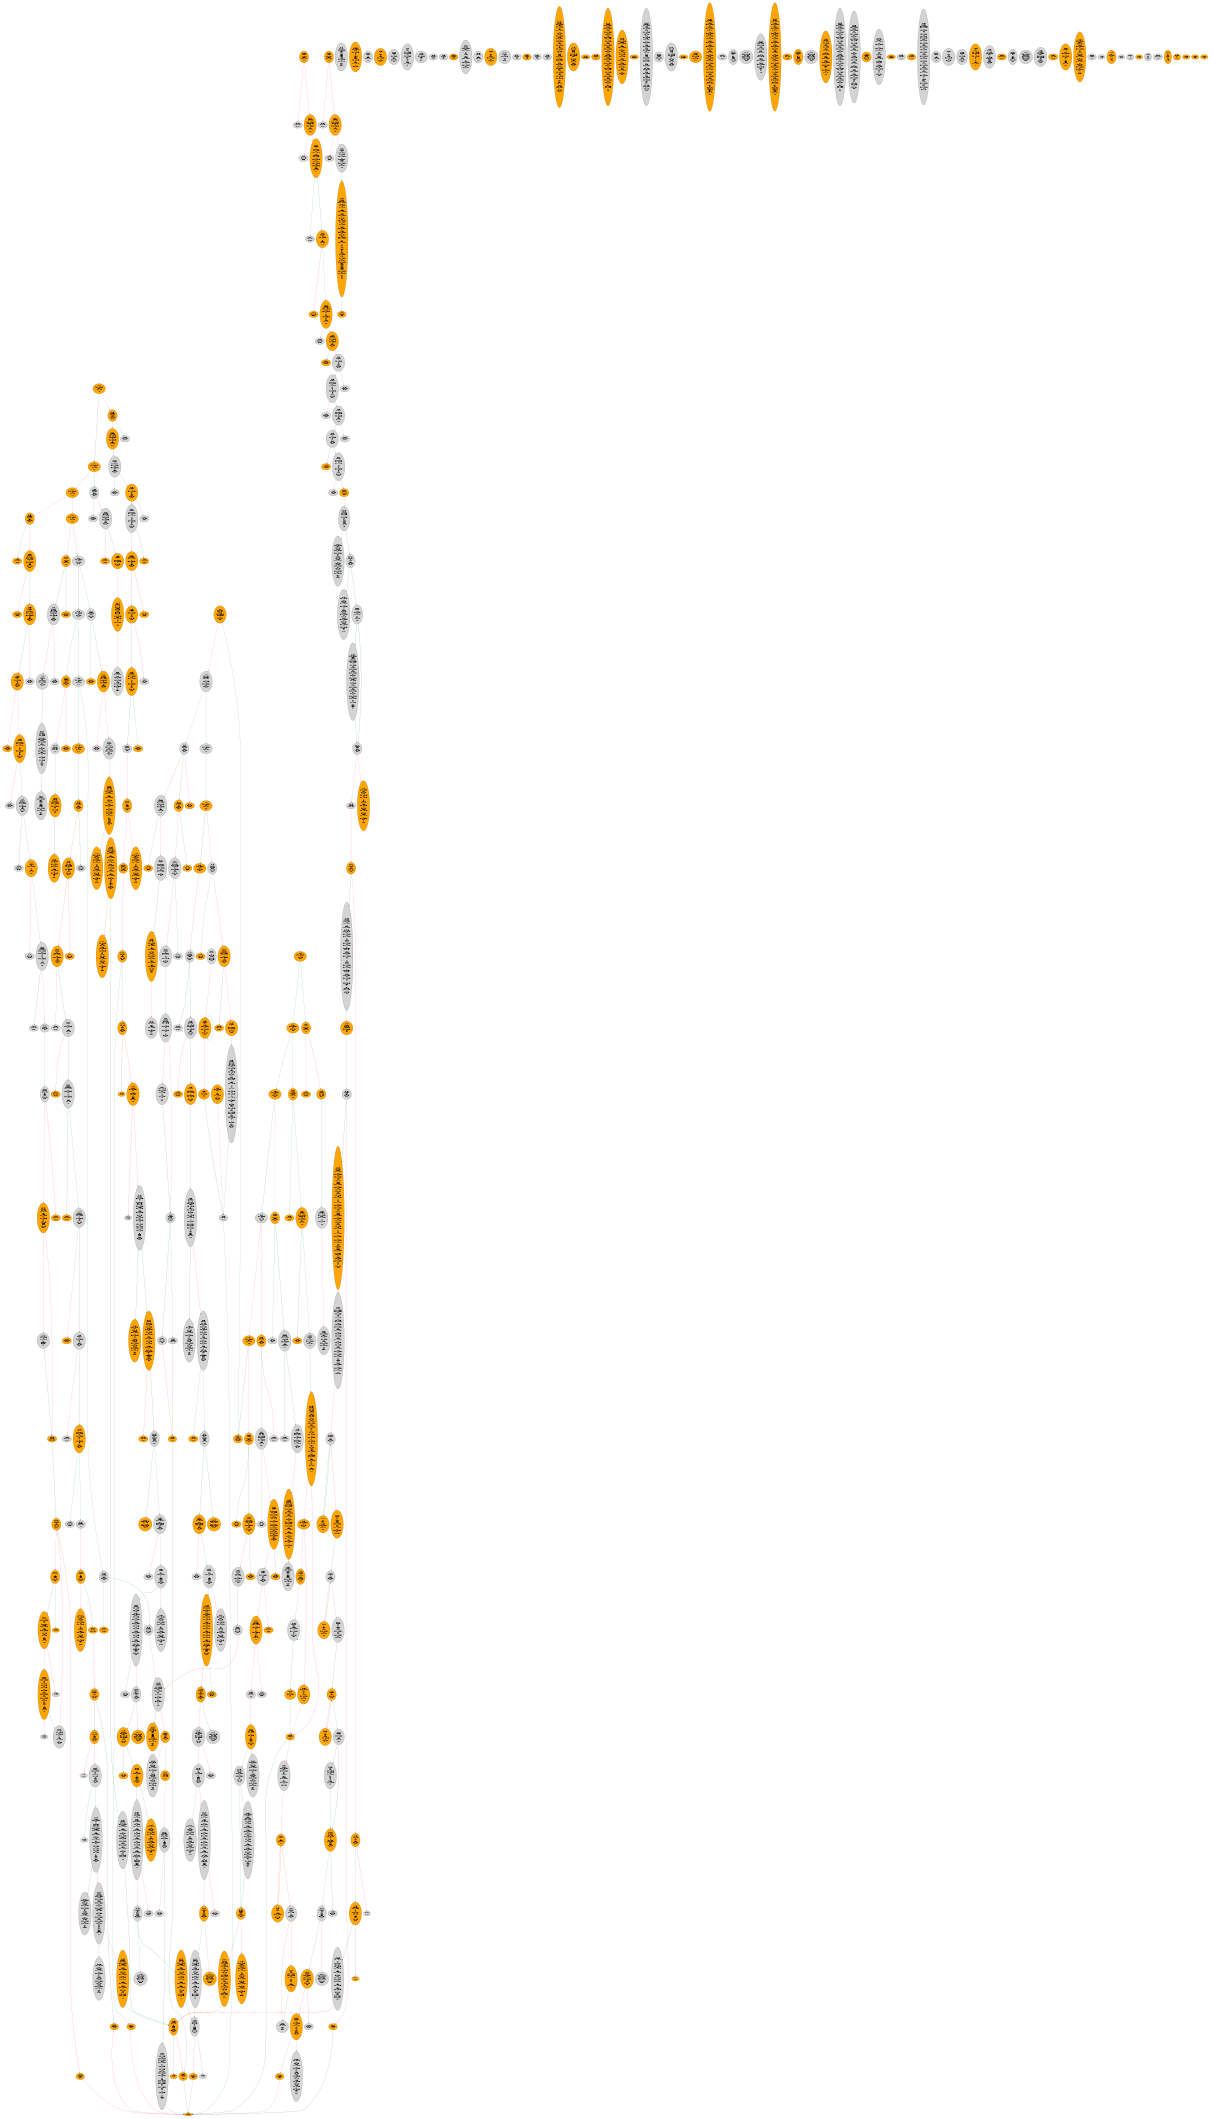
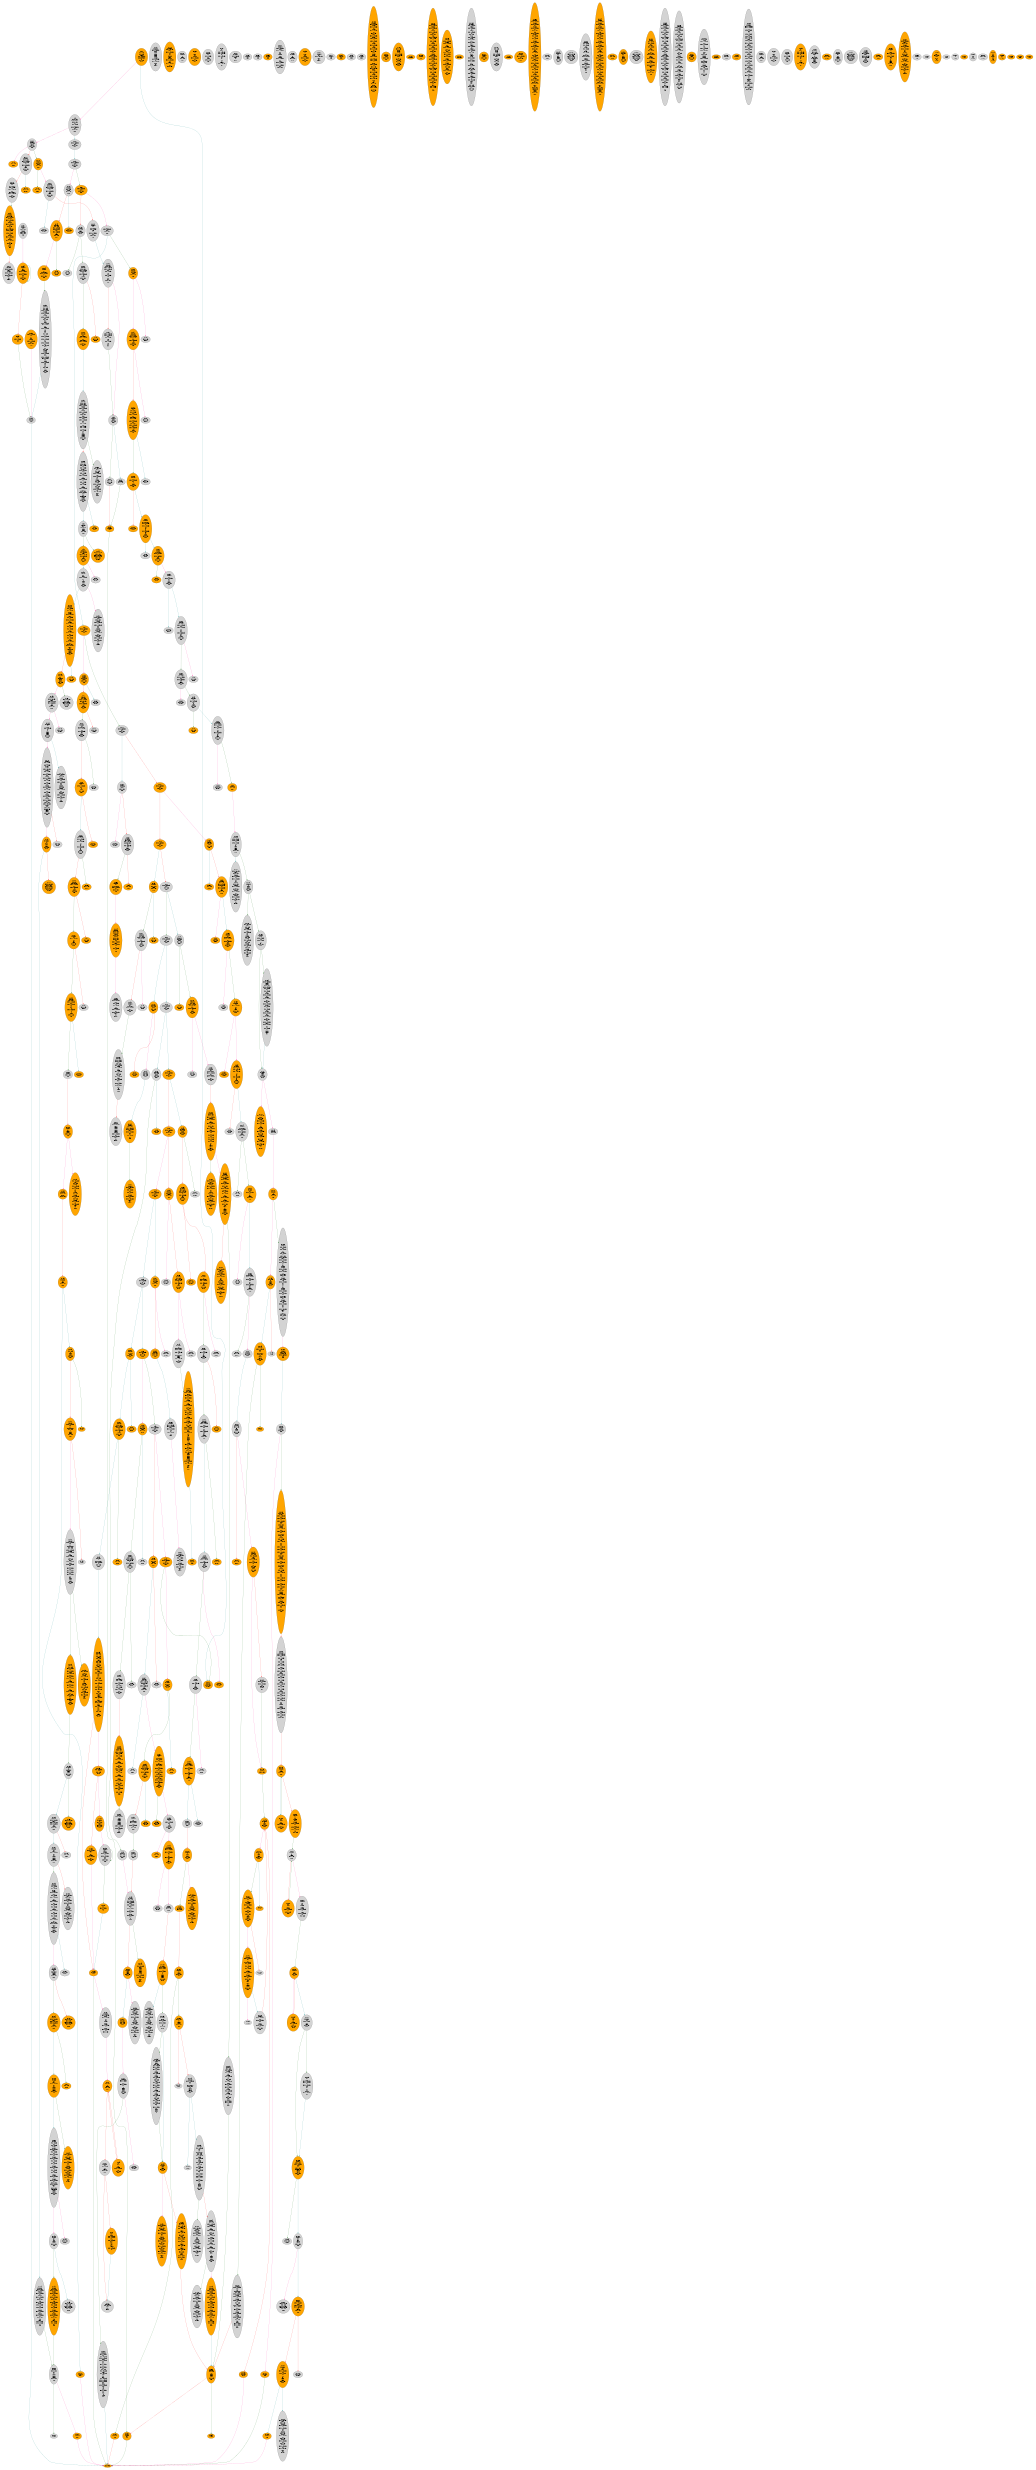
node "# 0x13e1 JUMPDEST ISZERO PUSHX Data JUMPI": added
node "# 0x2134 JUMPDEST ISZERO PUSHX Data JUMPI": fillcolor lightgrey -> orange
node "# 0x61 PUSHX LogicData EQ PUSHX Data JUMPI": added
node "# 0x77 PUSHX LogicData EQ PUSHX Data JUMPI": fillcolor orange -> lightgrey
node "# 0x4a3 PUSHX Data REVERT": fillcolor lightgrey -> orange
node "# 0x474 PUSHX Data REVERT": added
node "# 0x4b PUSHX LogicData EQ PUSHX Data JUMPI": fillcolor orange -> lightgrey
node "# 0xda PUSHX LogicData EQ PUSHX Data JUMPI": fillcolor orange -> lightgrey
node "# 0x939 PUSHX Data REVERT": fillcolor orange -> lightgrey
node "# 0xc4 PUSHX LogicData EQ PUSHX Data JUMPI": added
node "# 0x1cb8 PUSHX Data REVERT": removed
node "# 0x3725 JUMPDEST LT ISZERO PUSHX Data JUMPI": fillcolor lightgrey -> orange
